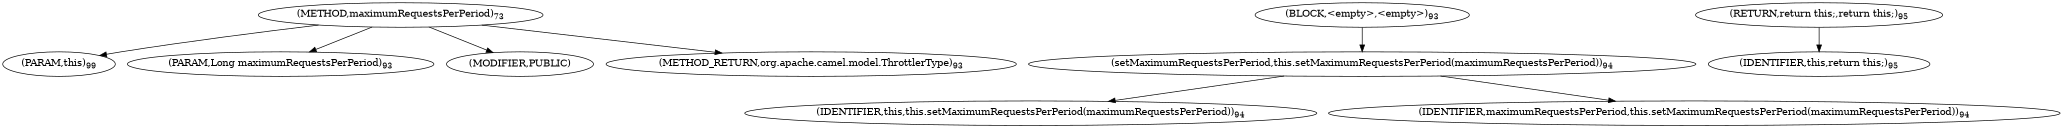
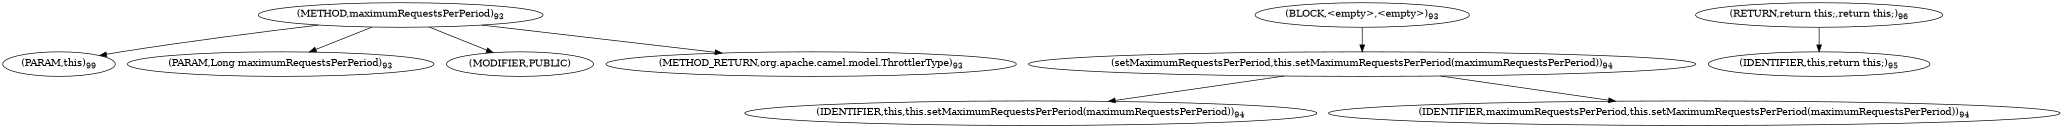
node "(METHOD,maximumRequestsPerPeriod)": text "73" -> "93"
node "(RETURN,return this;,return this;)": text "95" -> "96"
